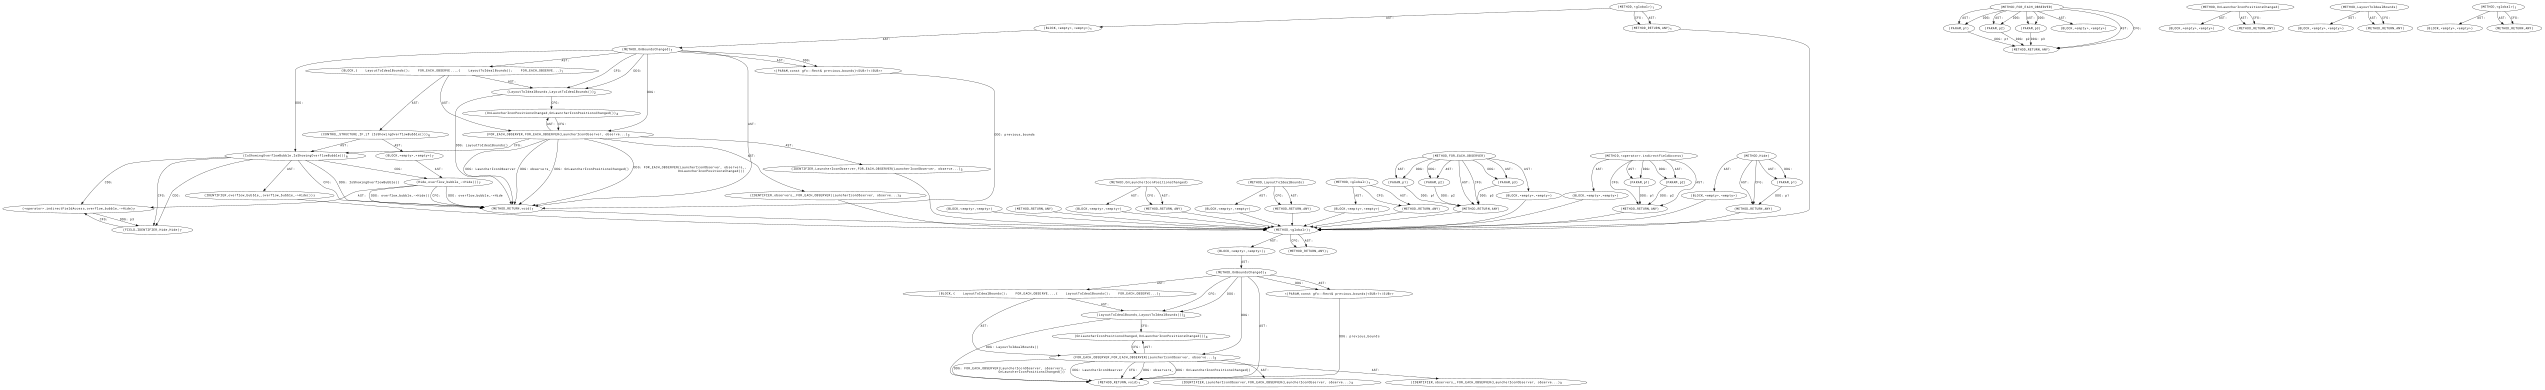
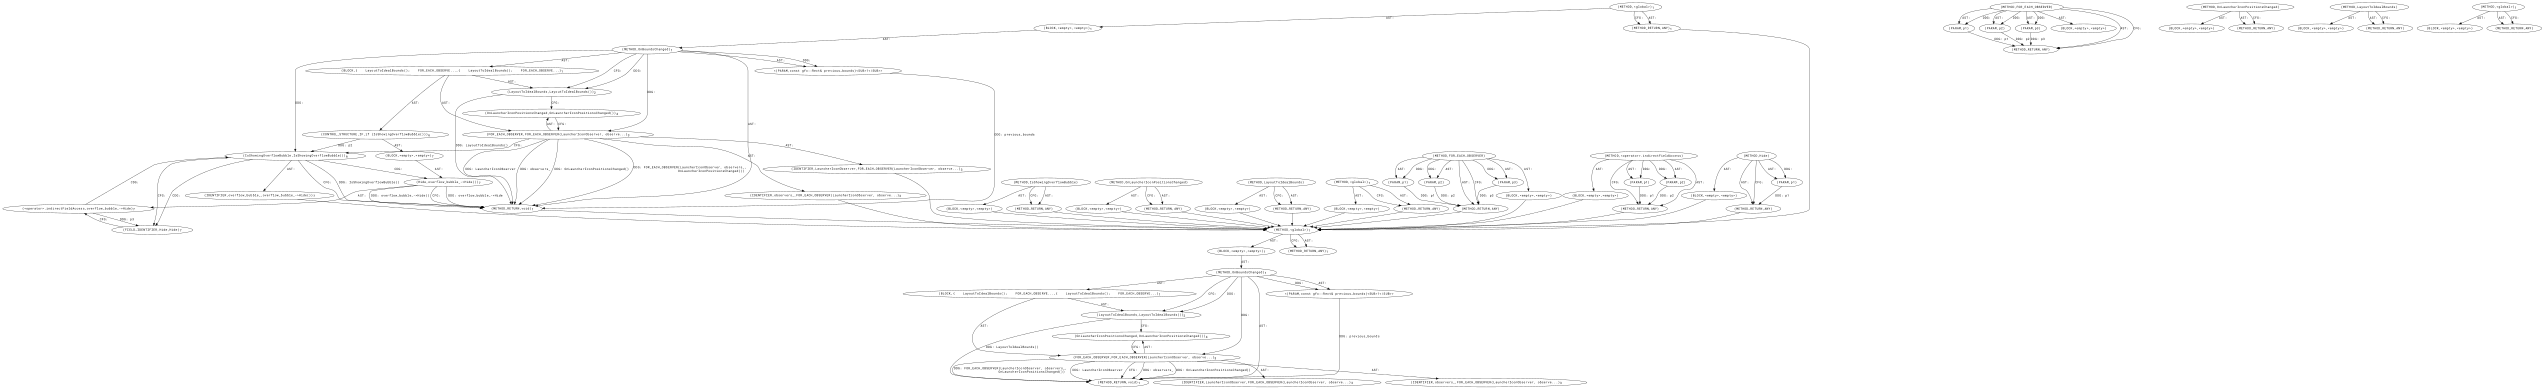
edge "(CONTROL_STRUCTURE,IF,if (IsShowingOverflowBubble()))" -> "(IsShowingOverflowBubble,IsShowingOverflowBubble())": label "AST: " -> "DDG: p2"
edge "(IsShowingOverflowBubble,IsShowingOverflowBubble())" -> "(<operator>.indirectFieldAccess,overflow_bubble_->Hide)": reversed
node "(METHOD,IsShowingOverflowBubble)": added
